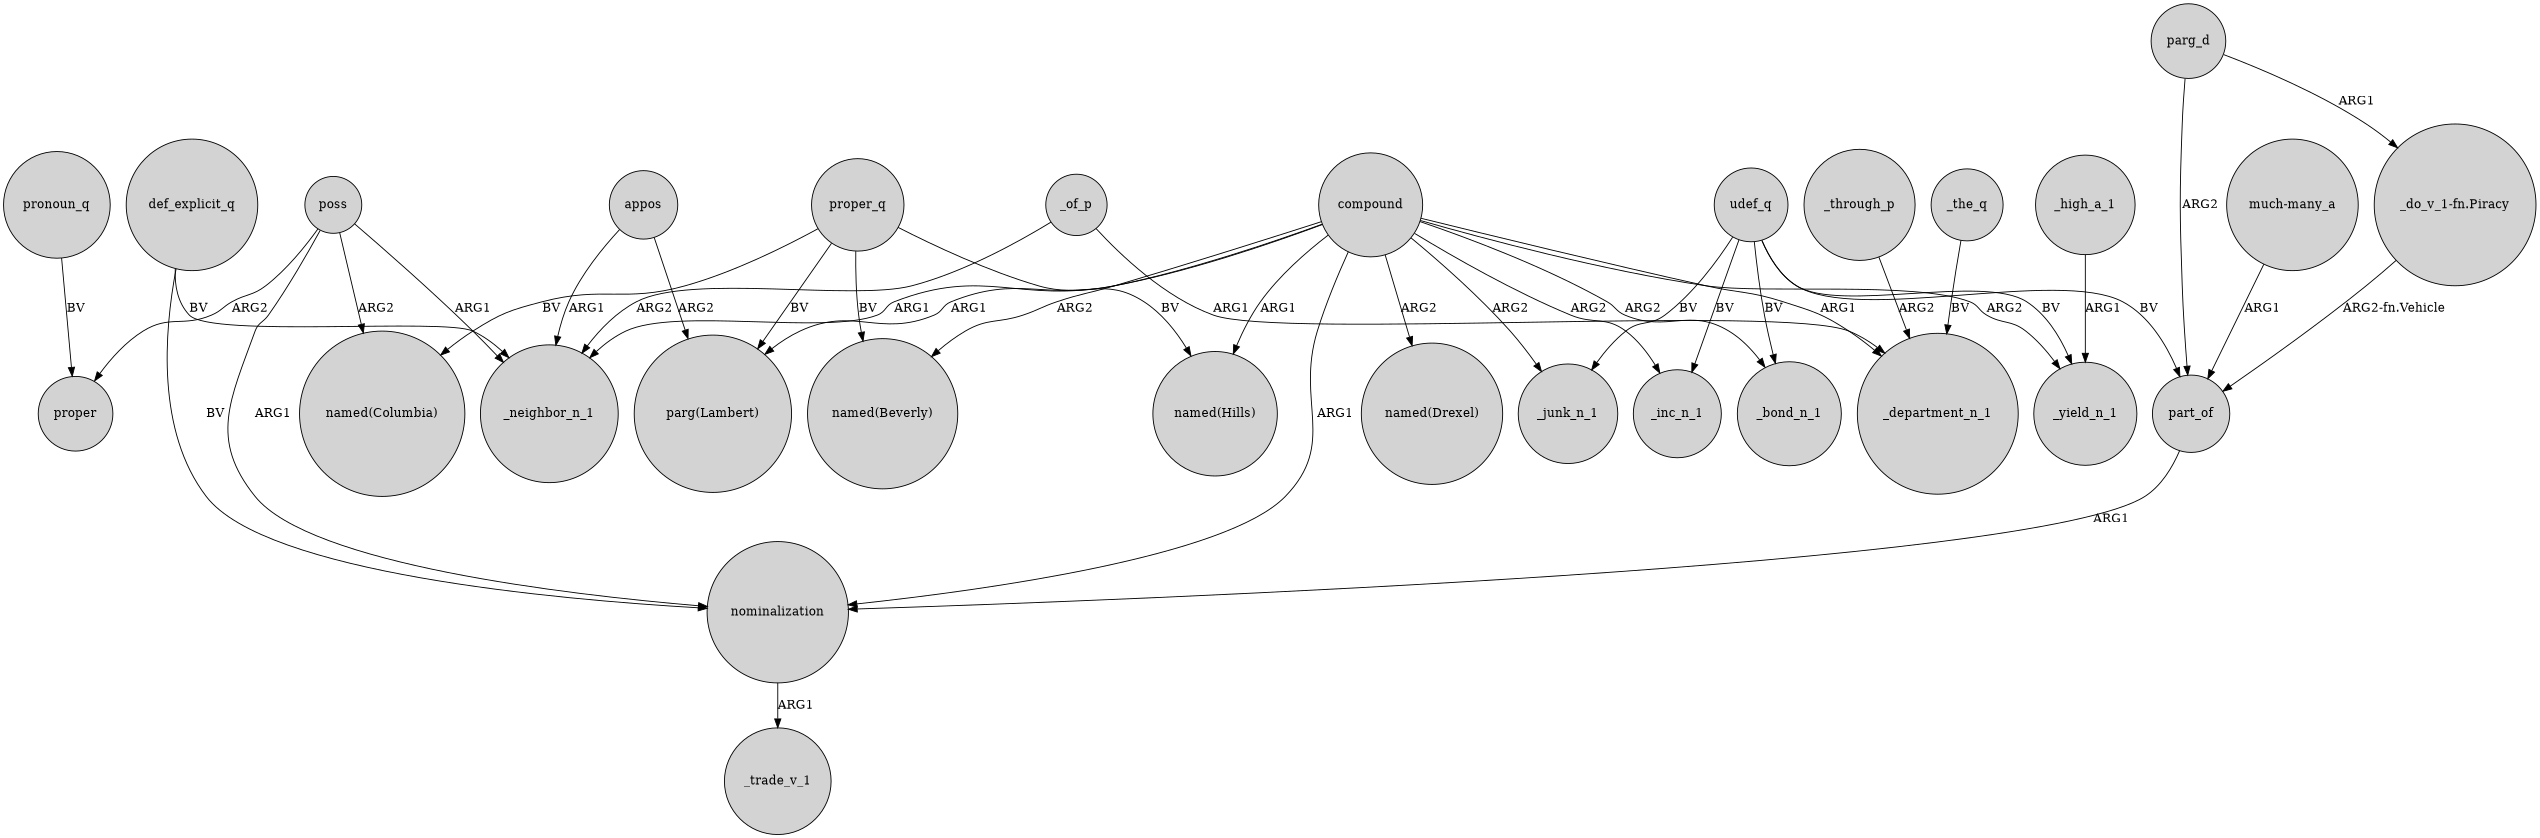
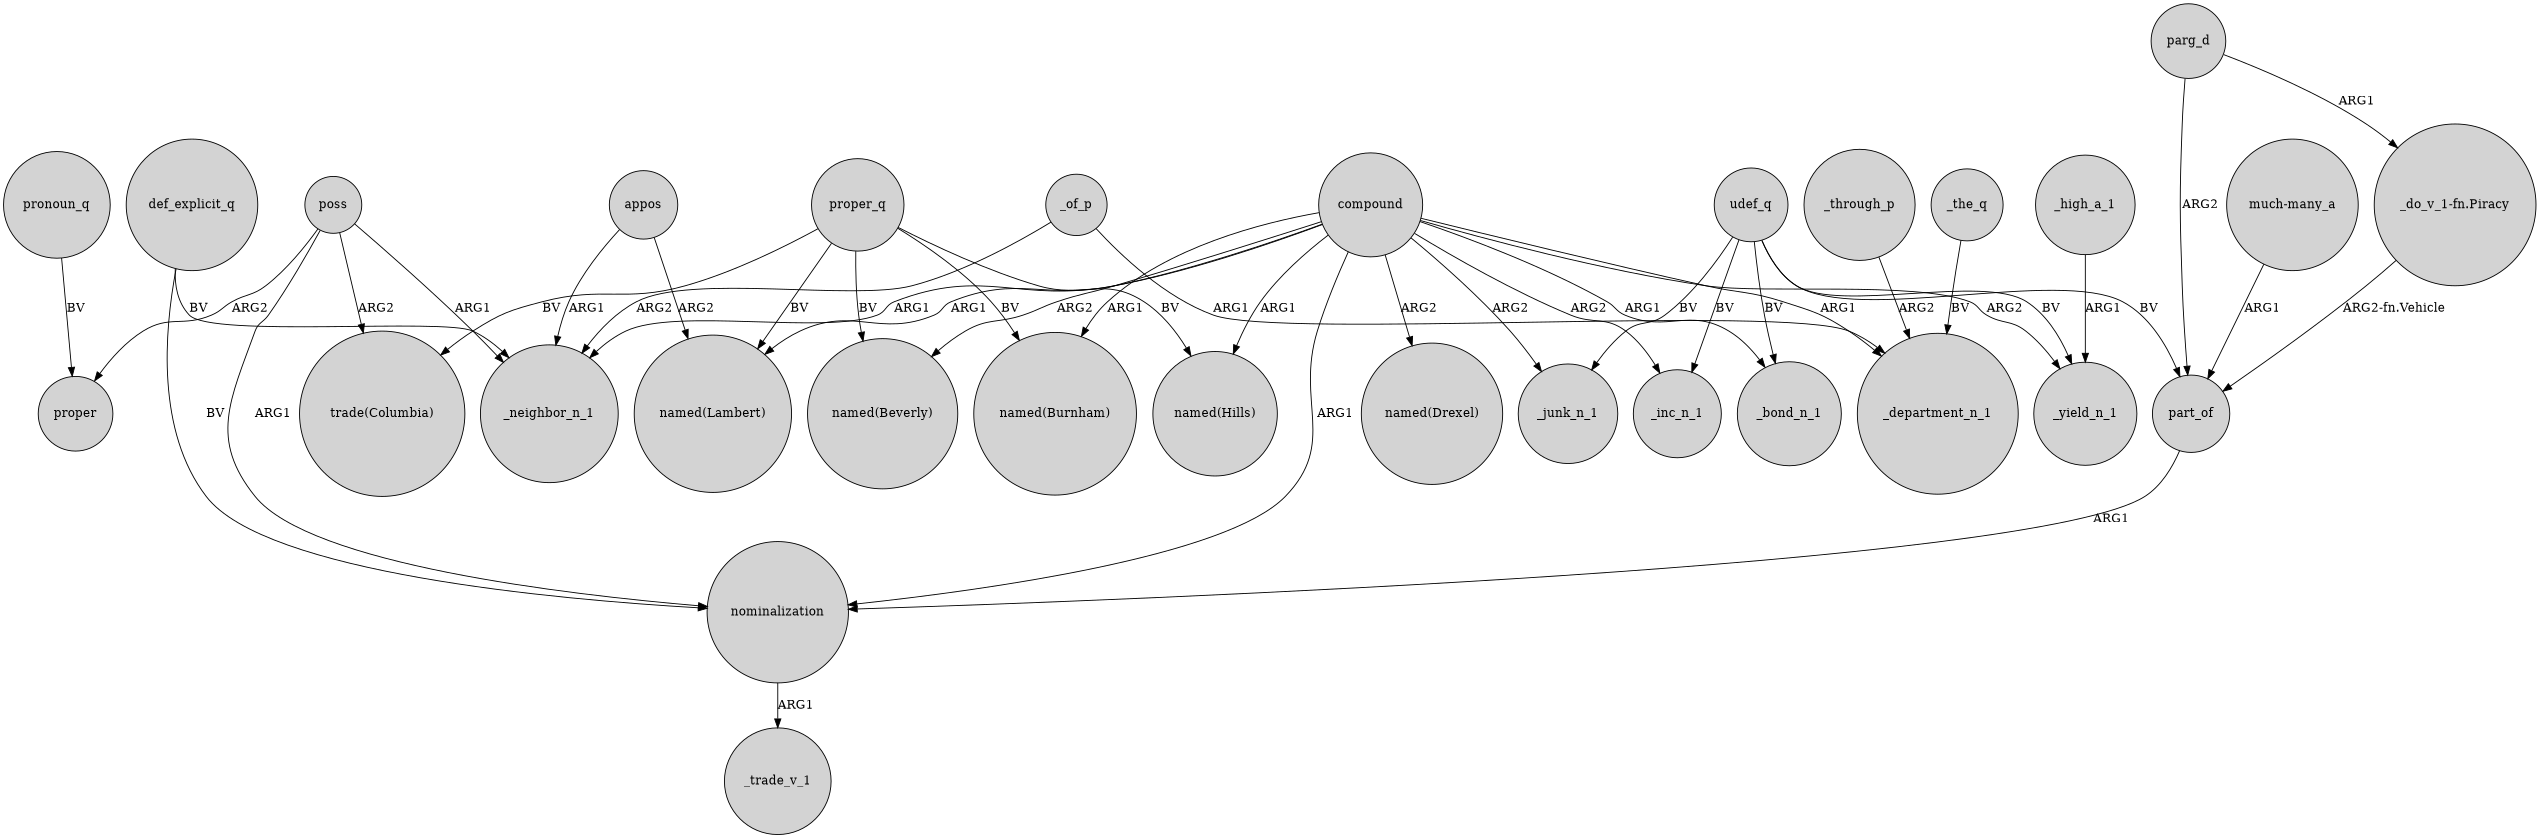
edge "compound" -> "_bond_n_1": label "ARG2" -> "ARG1"
node "named(Columbia)": label "named(Columbia)" -> "trade(Columbia)"
node "parg(Lambert)": label "parg(Lambert)" -> "named(Lambert)"
node "named(Burnham)": added
